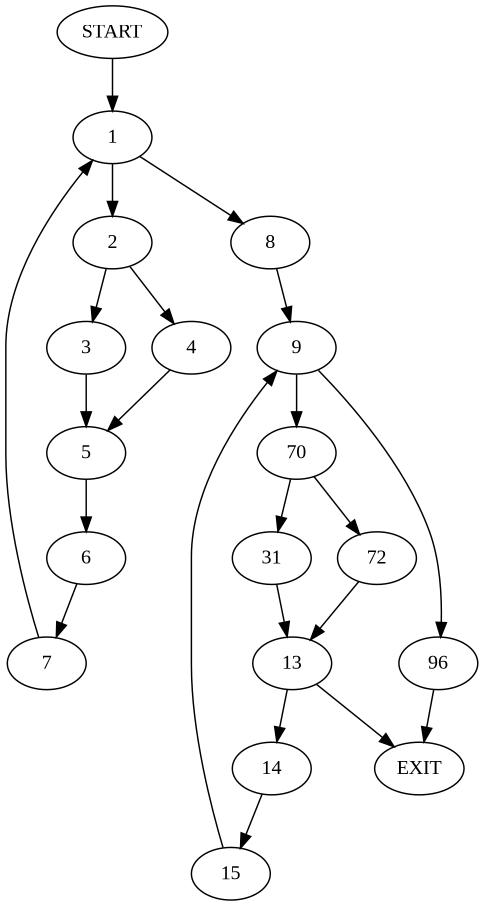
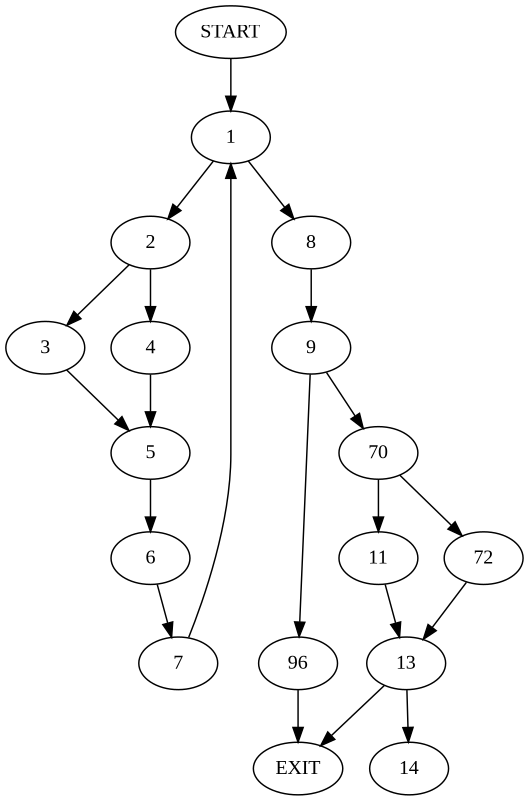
node "31": label "31" -> "11"
node "15": removed
